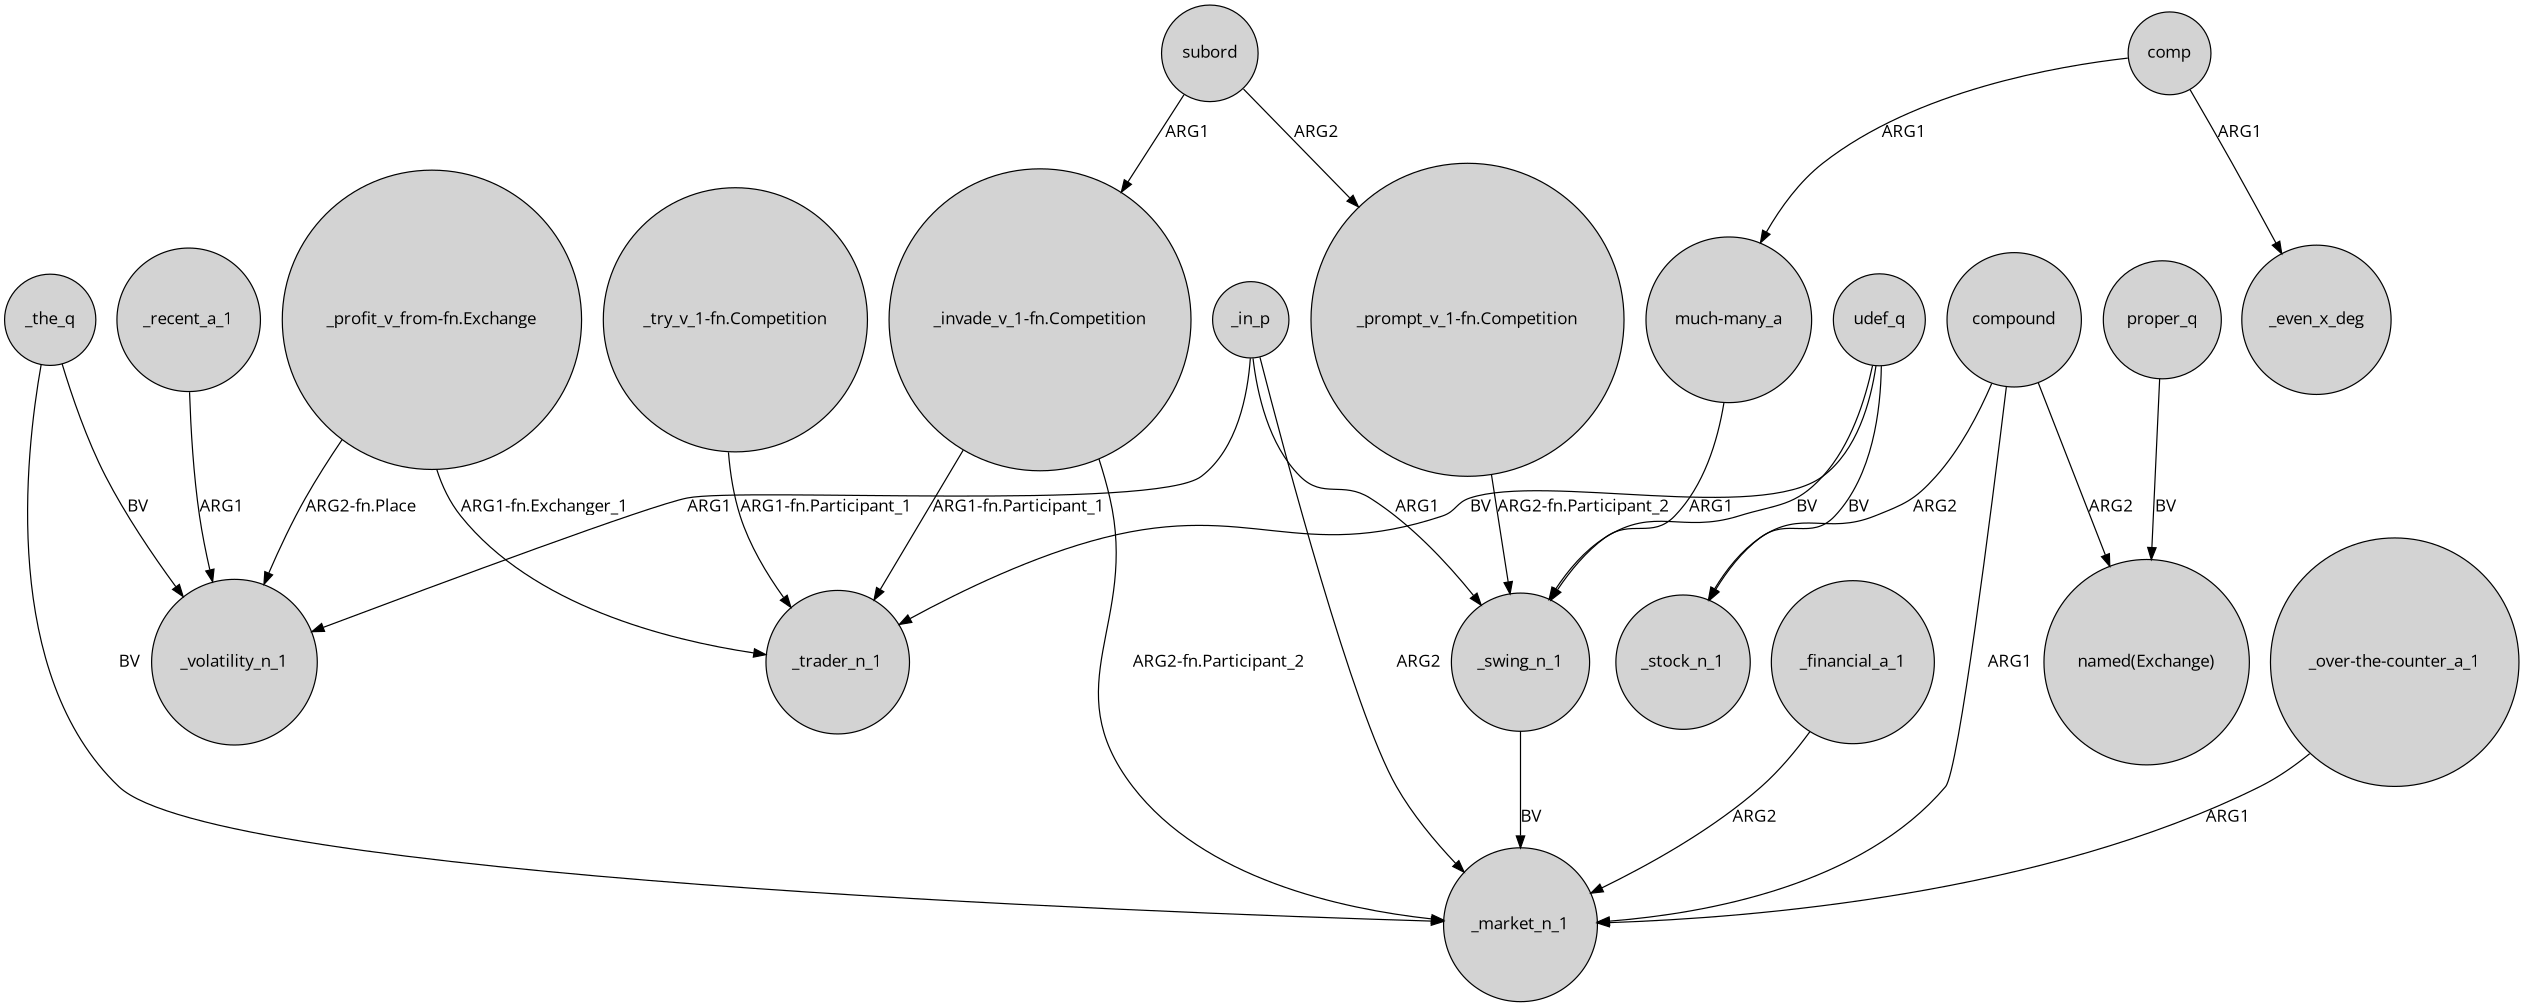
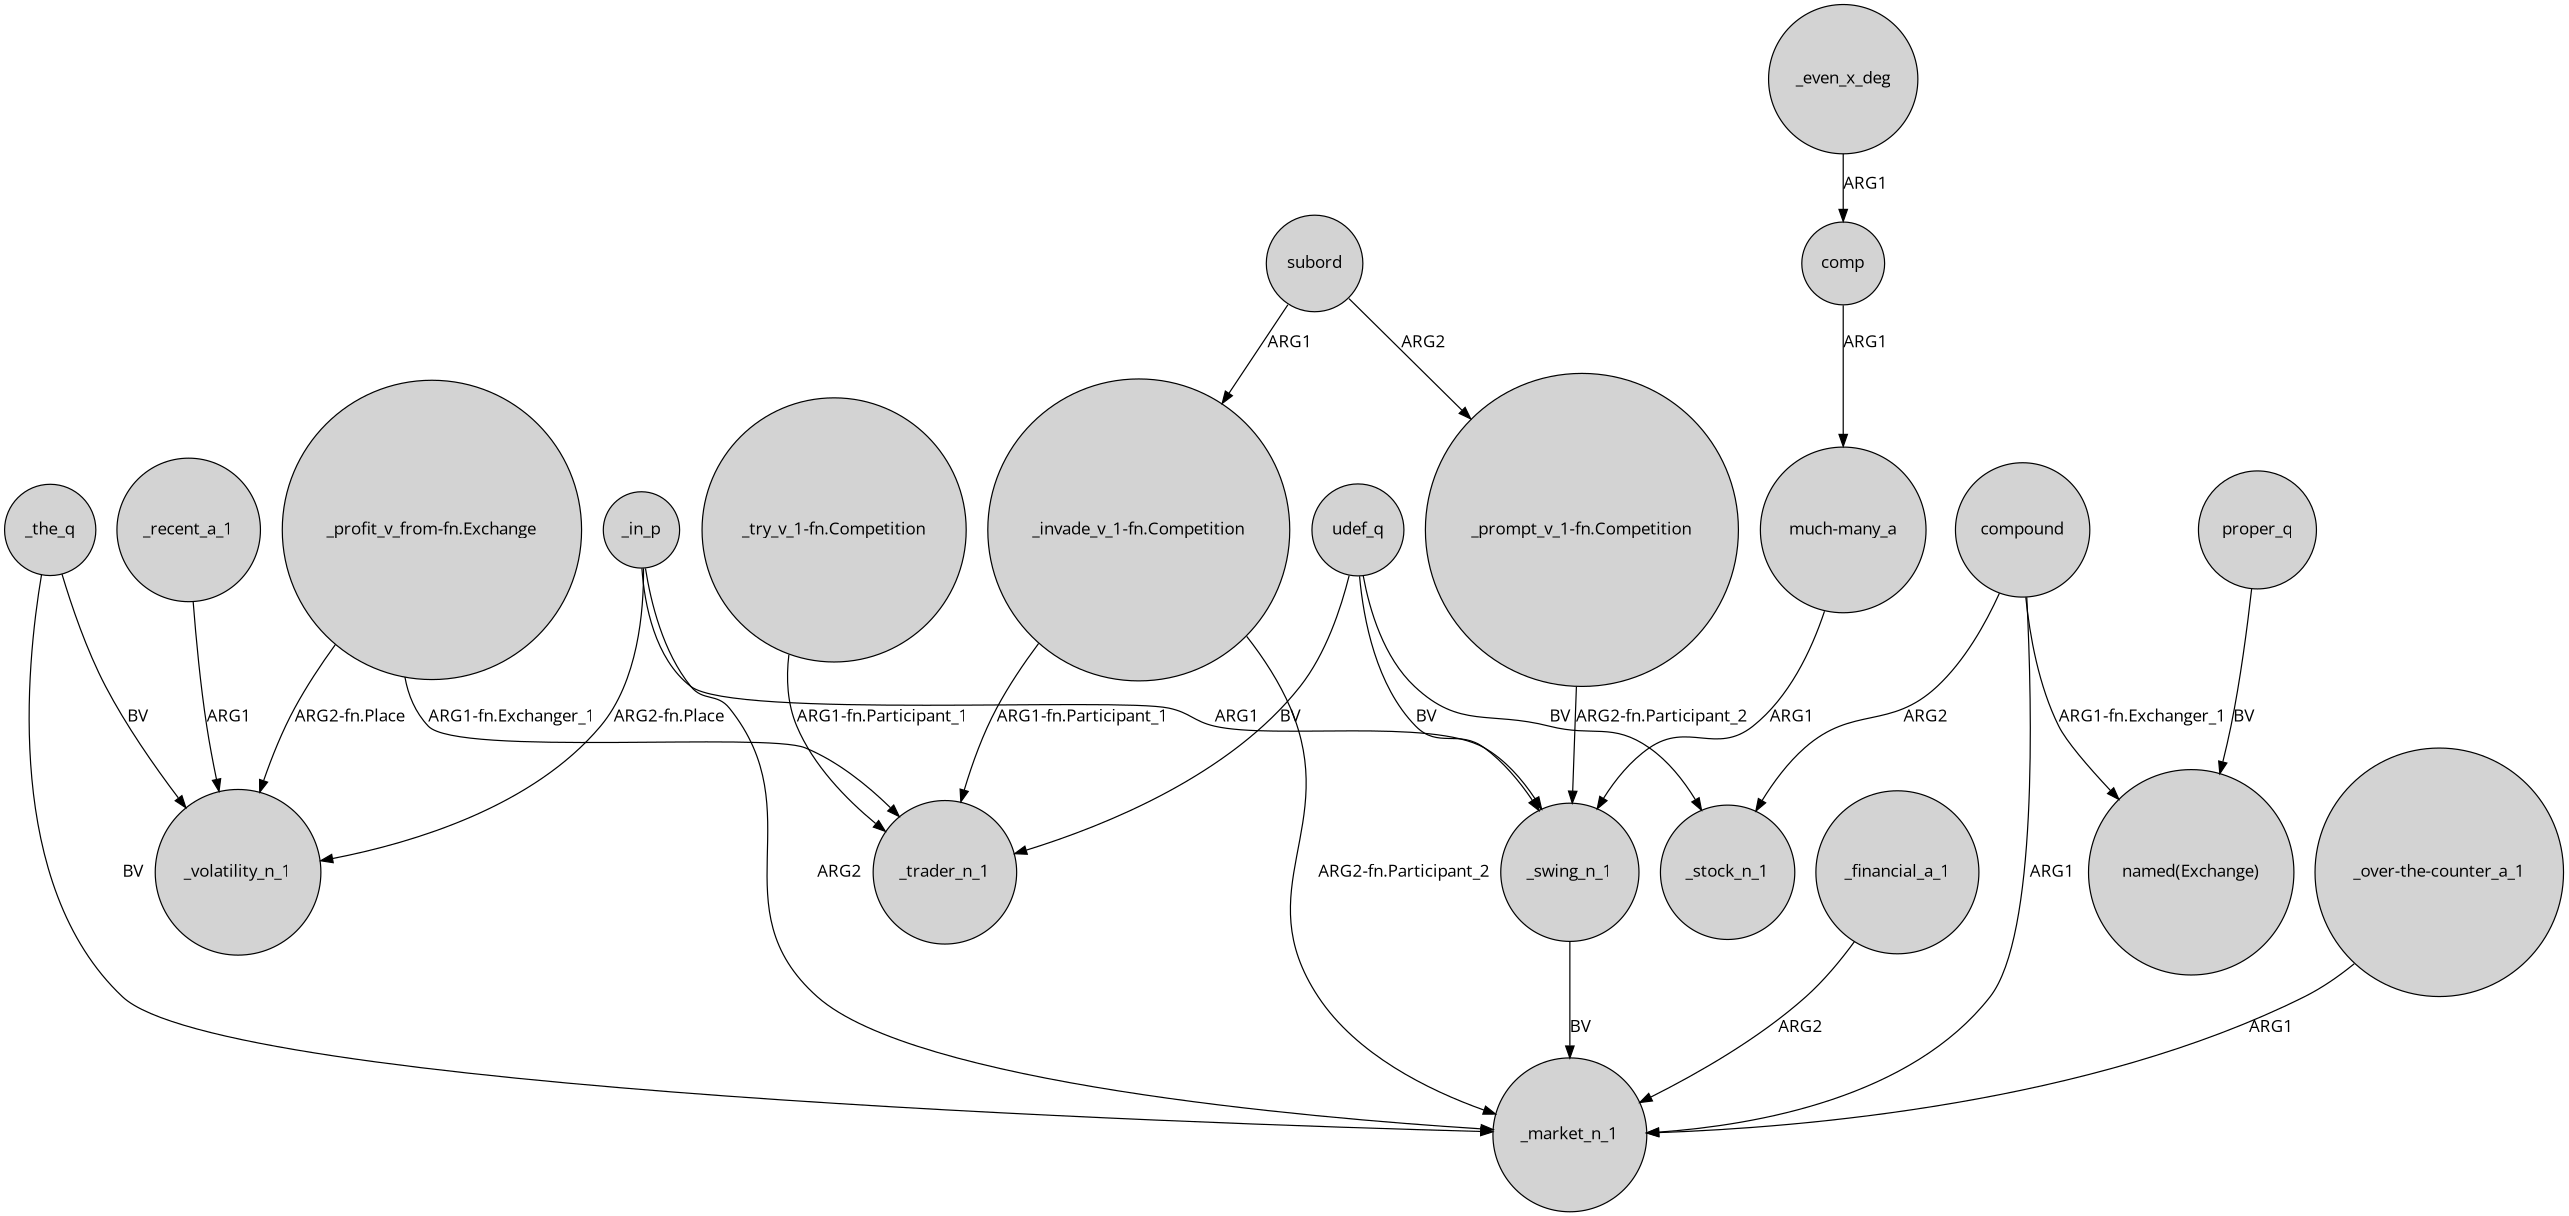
edge "comp" -> "_even_x_deg": reversed
edge "_in_p" -> "_volatility_n_1": label "ARG1" -> "ARG2-fn.Place"
edge "compound" -> "named(Exchange)": label "ARG2" -> "ARG1-fn.Exchanger_1"
